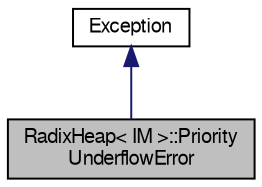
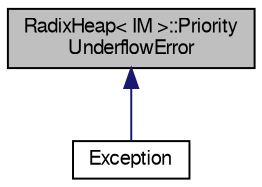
edge "RadixHeap< IM >::Priority UnderflowError" -> "Exception": reversed
